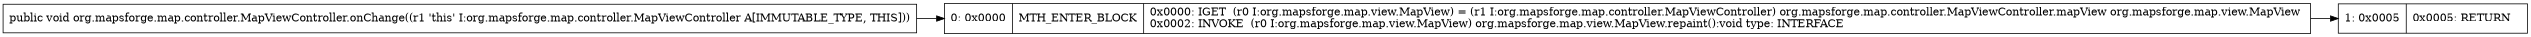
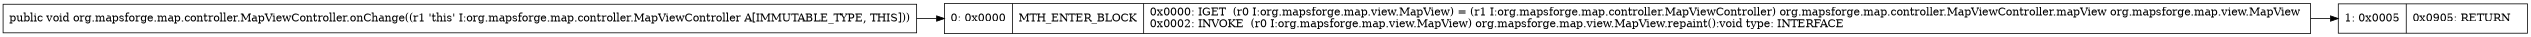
node "1: 0x0005": text "0x0005: RETURN" -> "0x0905: RETURN"
